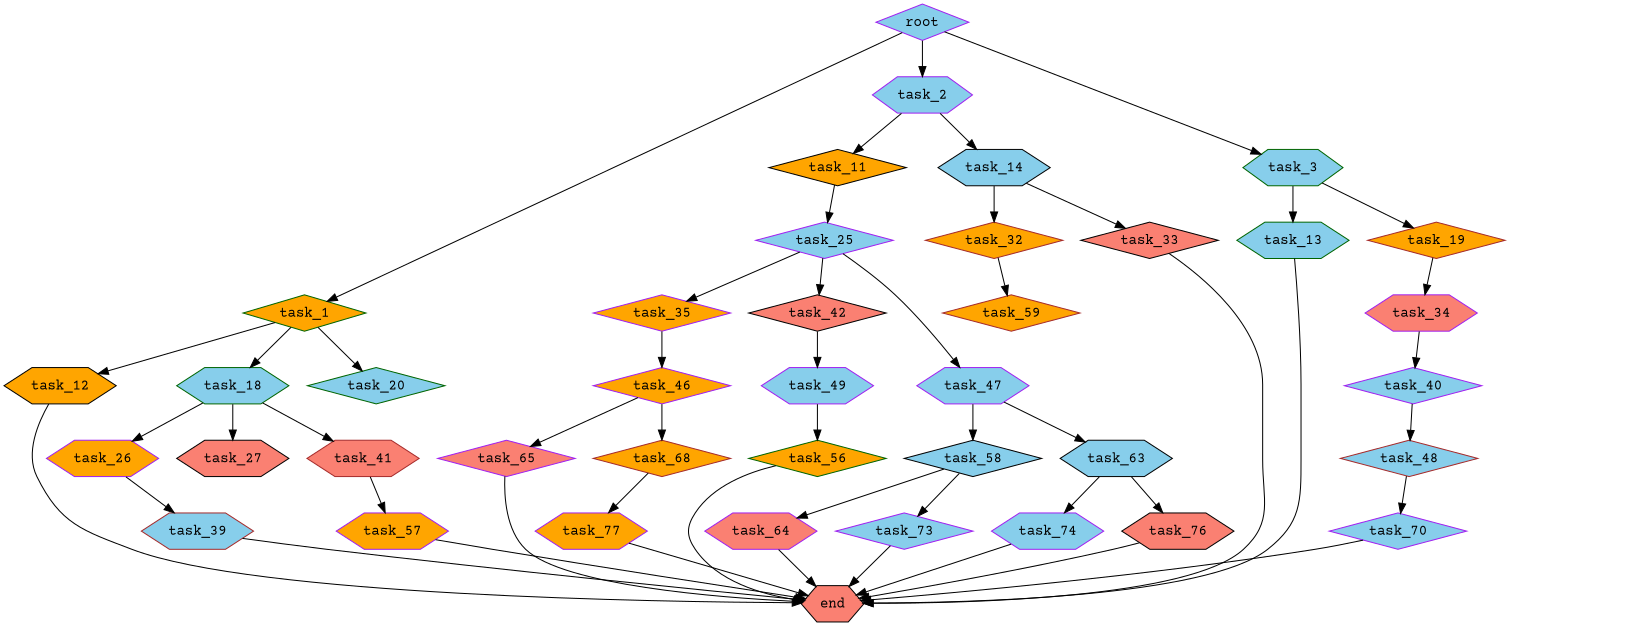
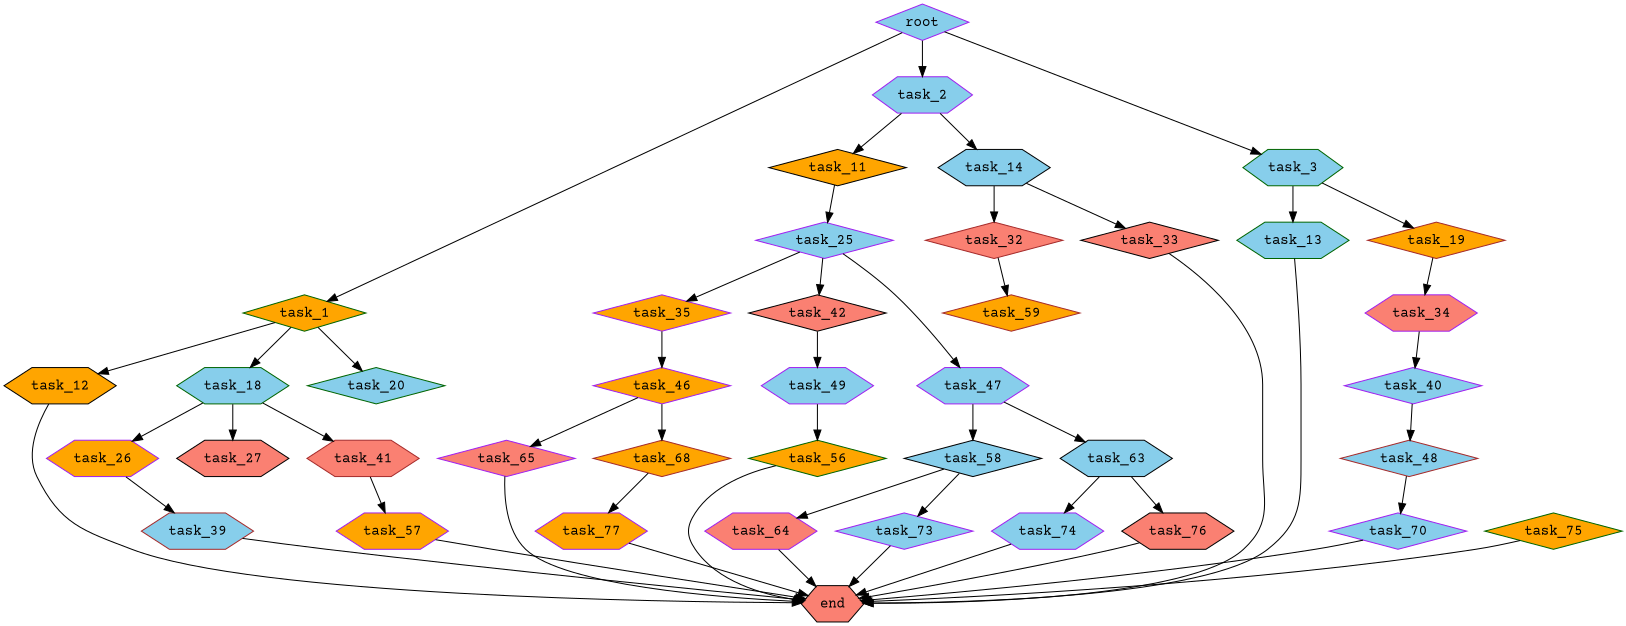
node "task_32": fillcolor orange -> salmon
node "task_75": added
